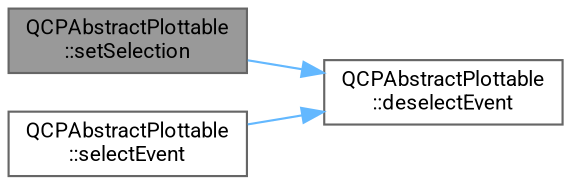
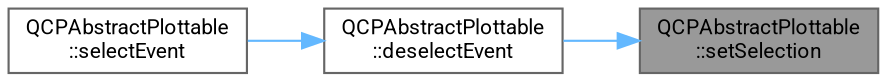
edge "QCPAbstractPlottable ::setSelection" -> "QCPAbstractPlottable ::deselectEvent": reversed
